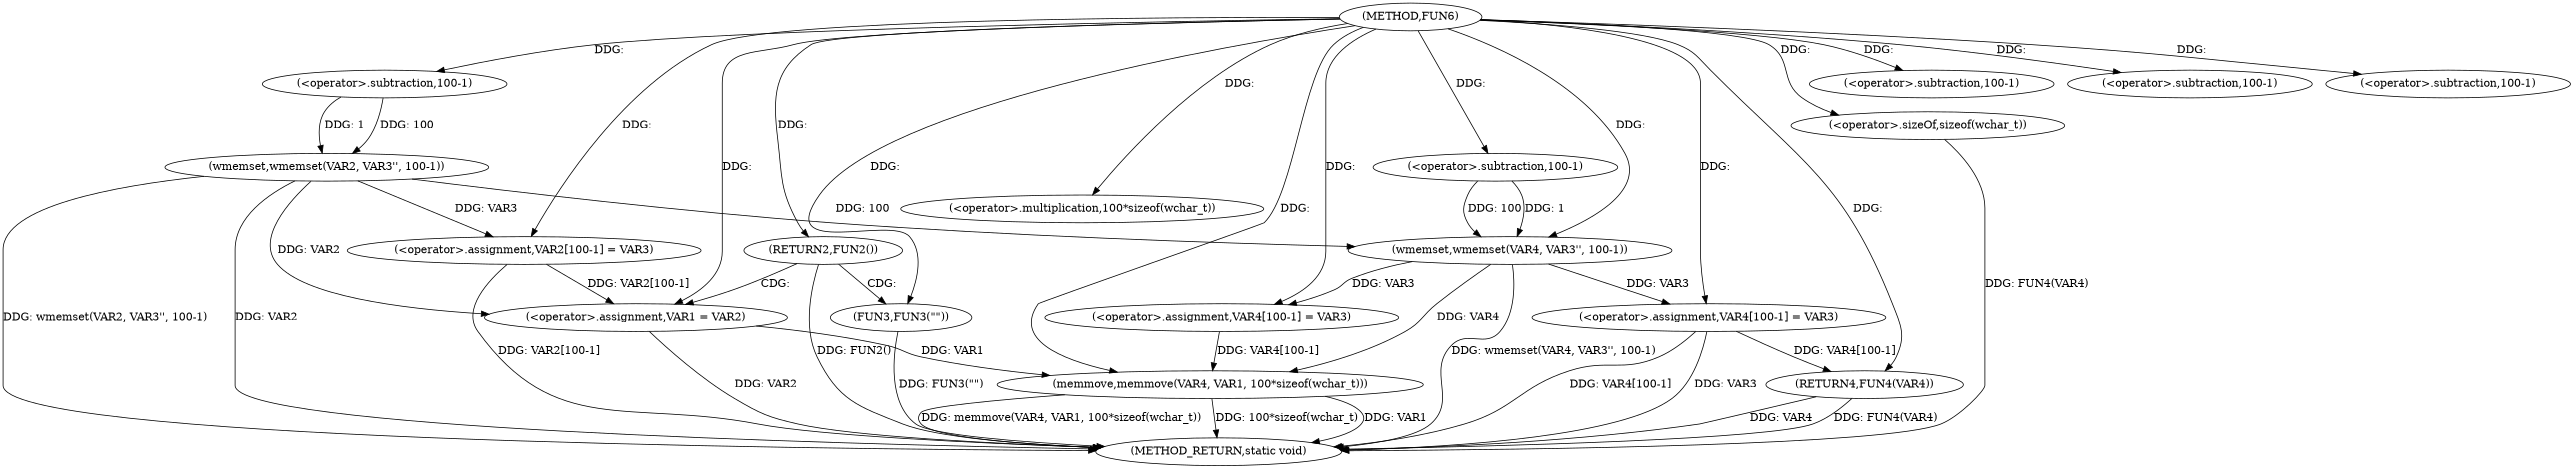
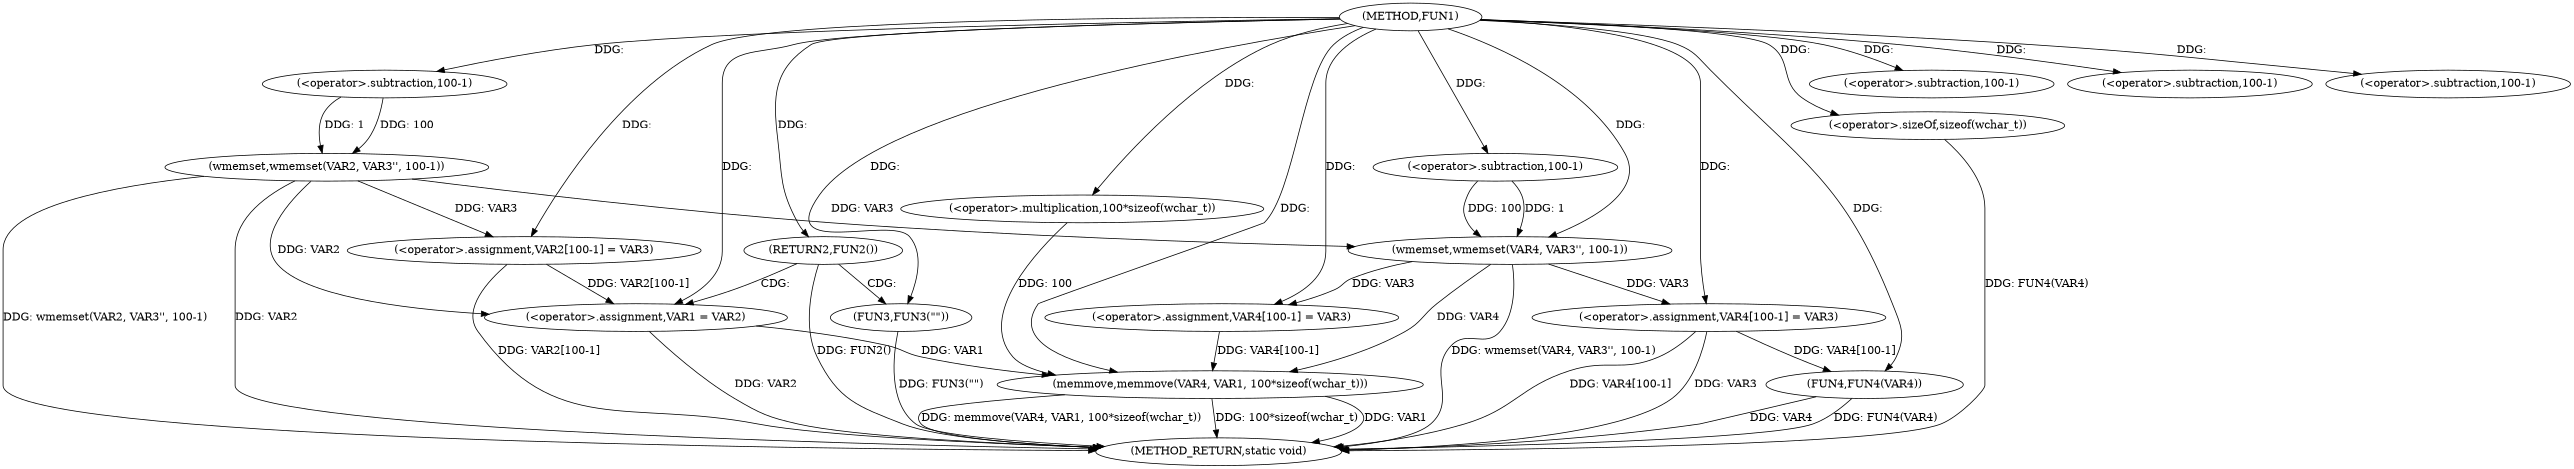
node "(METHOD,FUN6)": label "(METHOD,FUN6)" -> "(METHOD,FUN1)"
edge "(wmemset,wmemset(VAR2, VAR3'', 100-1))" -> "(wmemset,wmemset(VAR4, VAR3'', 100-1))": label "DDG: 100" -> "DDG: VAR3"
edge "(<operator>.multiplication,100*sizeof(wchar_t))" -> "(memmove,memmove(VAR4, VAR1, 100*sizeof(wchar_t)))": added, label "DDG: 100"
node "(RETURN4,FUN4(VAR4))": label "(RETURN4,FUN4(VAR4))" -> "(FUN4,FUN4(VAR4))"
